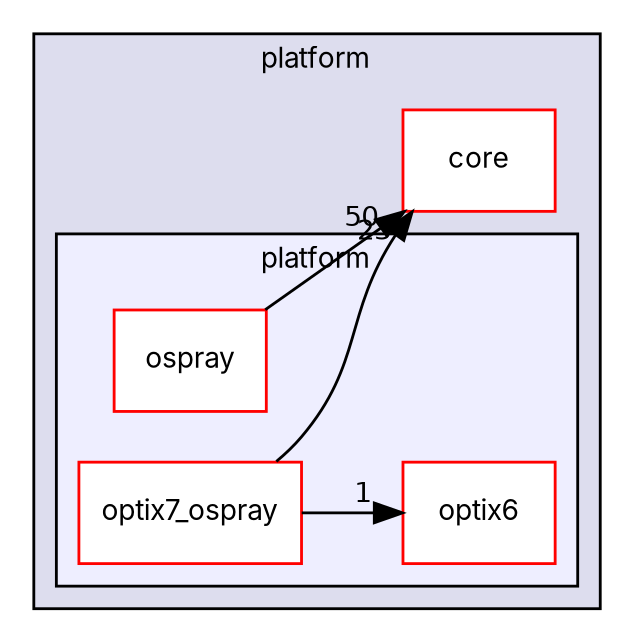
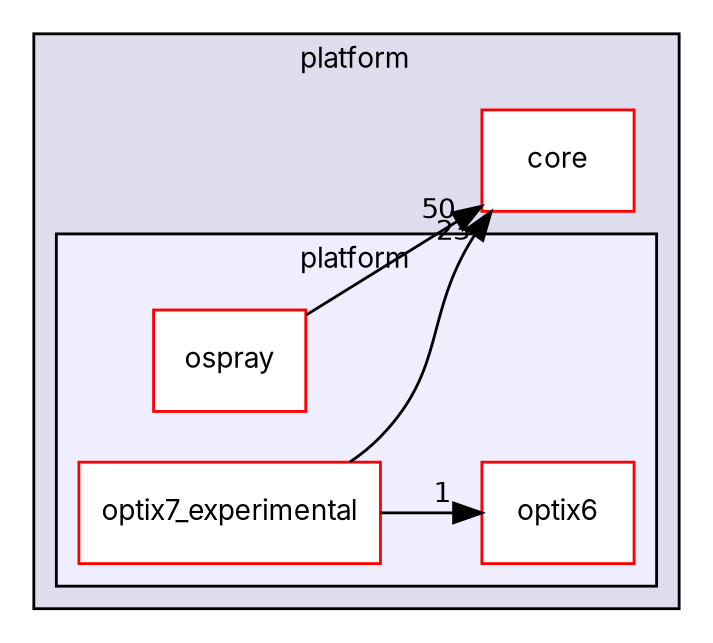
node "optix7_ospray": label "optix7_ospray" -> "optix7_experimental"
